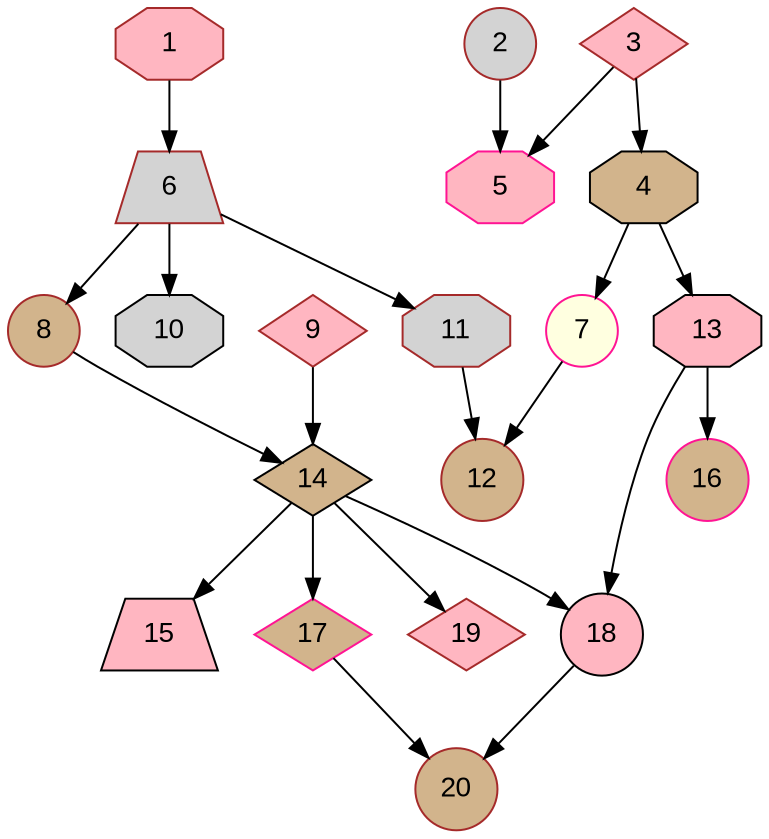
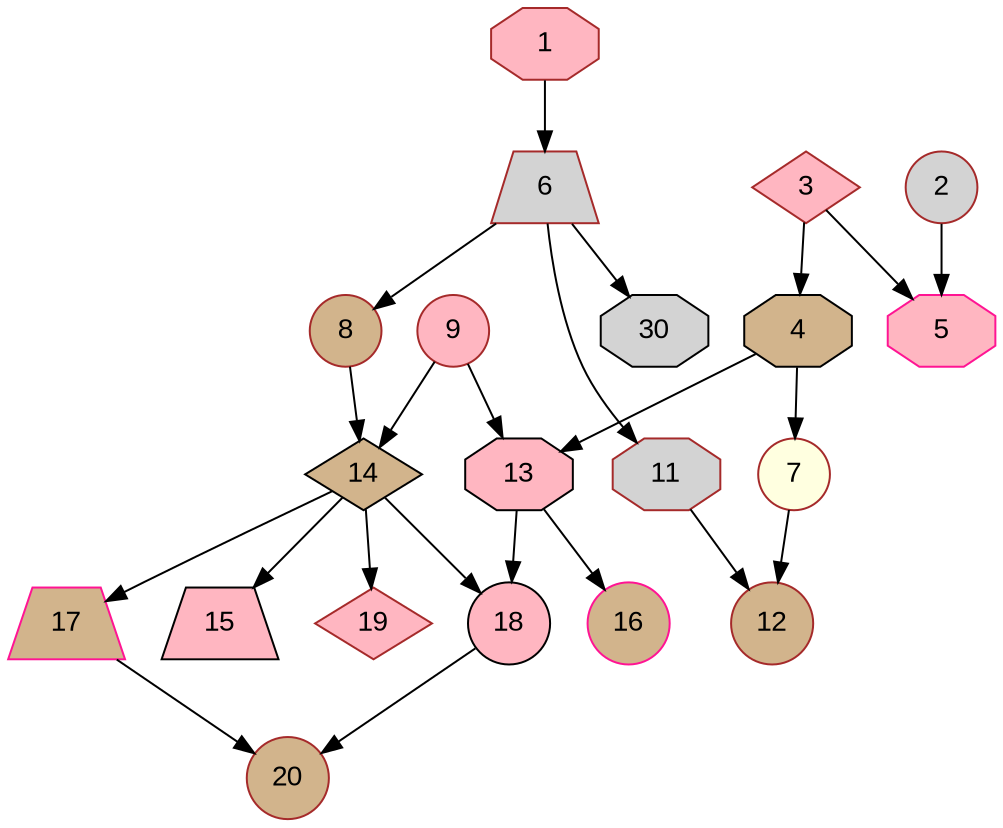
node "10": label "10" -> "30"
node "9": shape diamond -> circle
node "7": color deeppink -> brown
edge "9" -> "13": added
node "17": shape diamond -> trapezium
